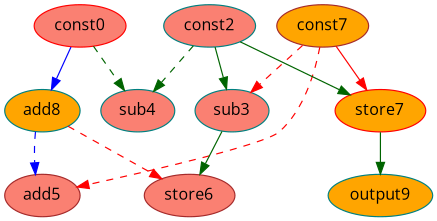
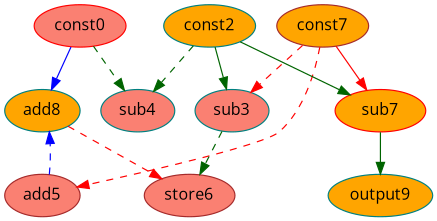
node "const2": fillcolor salmon -> orange
node "store7": label "store7" -> "sub7"
edge "add8" -> "add5": reversed
edge "sub3" -> "store6": style solid -> dashed
